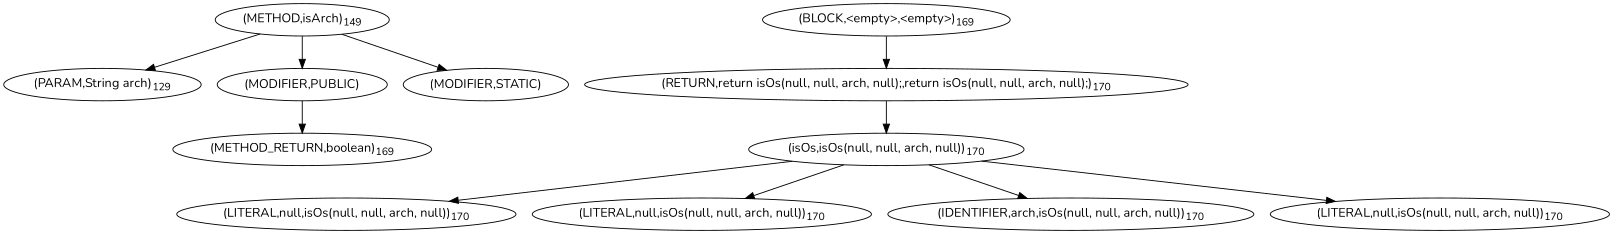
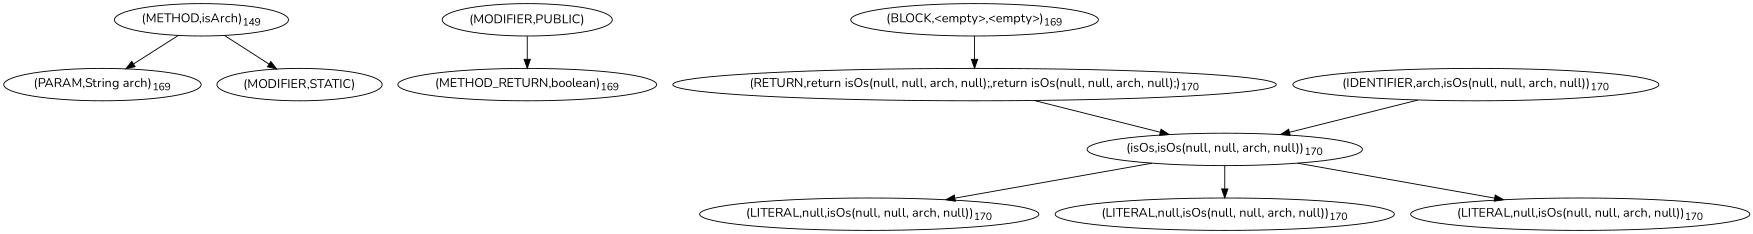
edge "(METHOD,isArch)" -> "(MODIFIER,PUBLIC)": removed
node "(PARAM,String arch)": text "129" -> "169"
edge "(isOs,isOs(null, null, arch, null))" -> "(IDENTIFIER,arch,isOs(null, null, arch, null))": reversed
